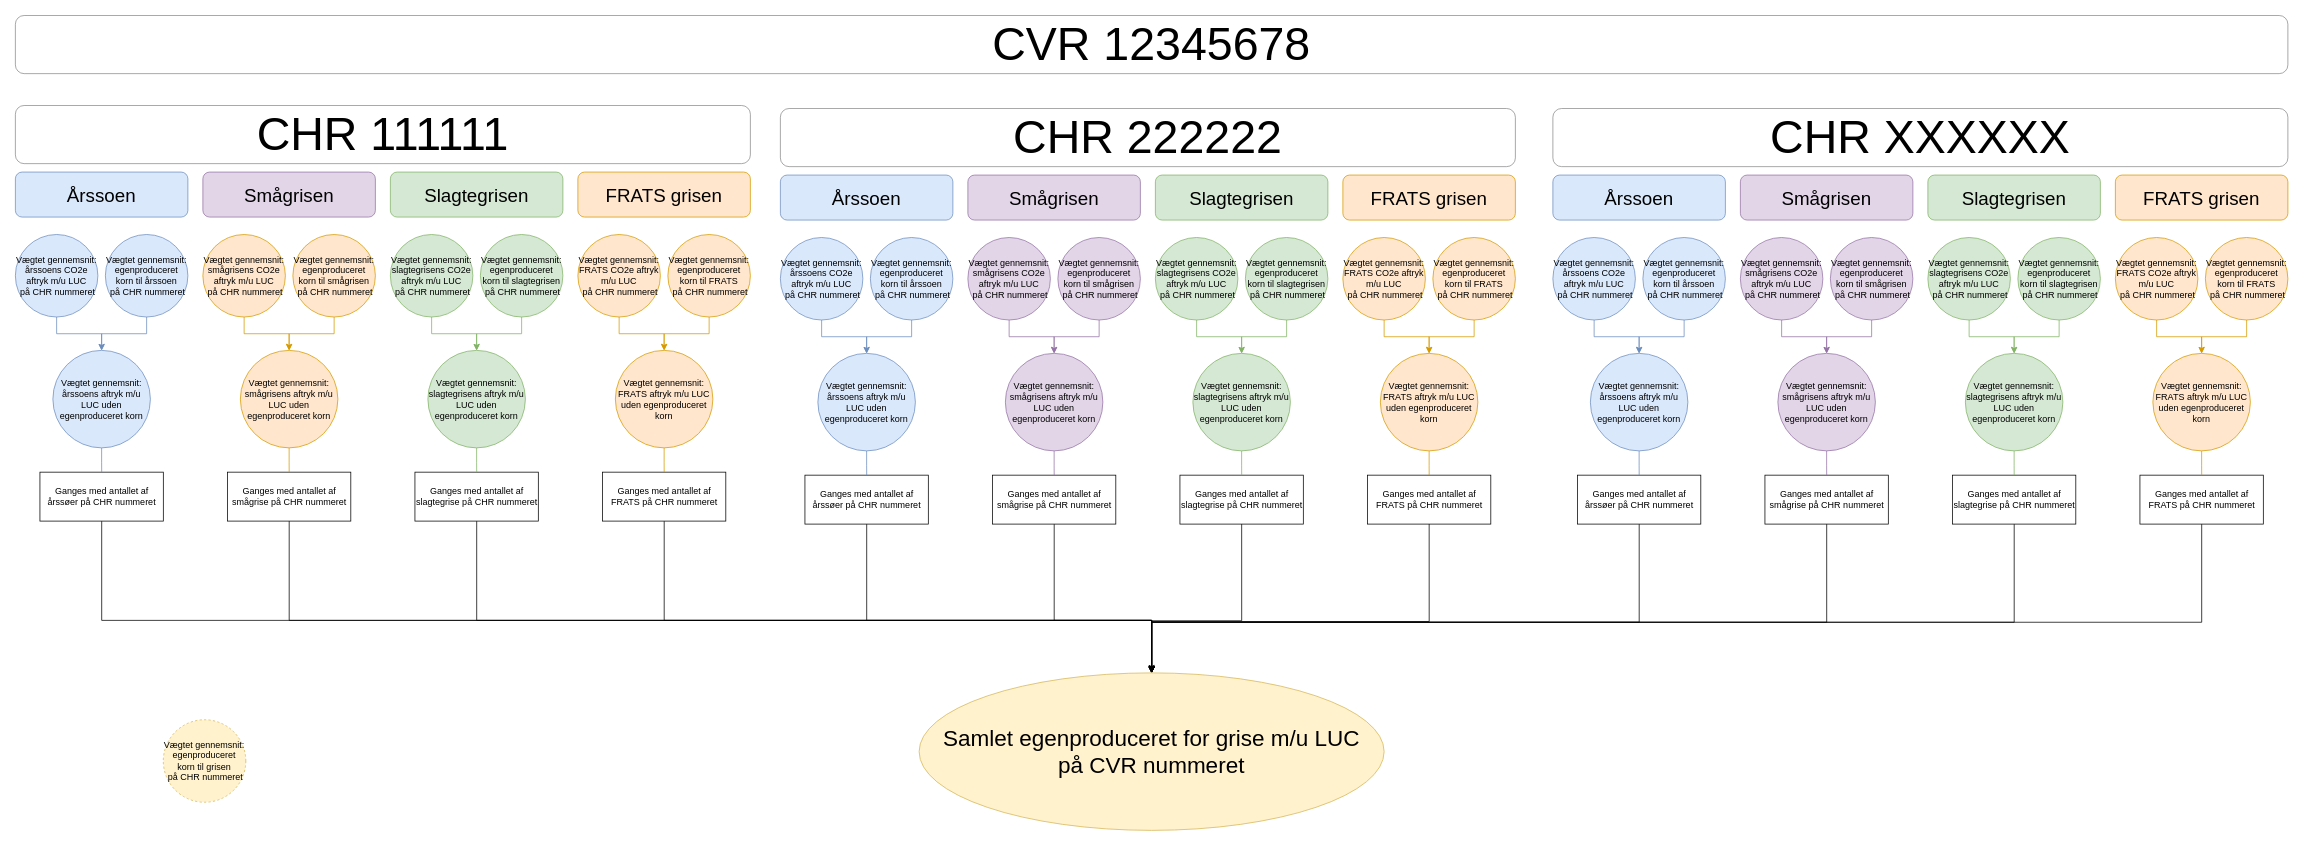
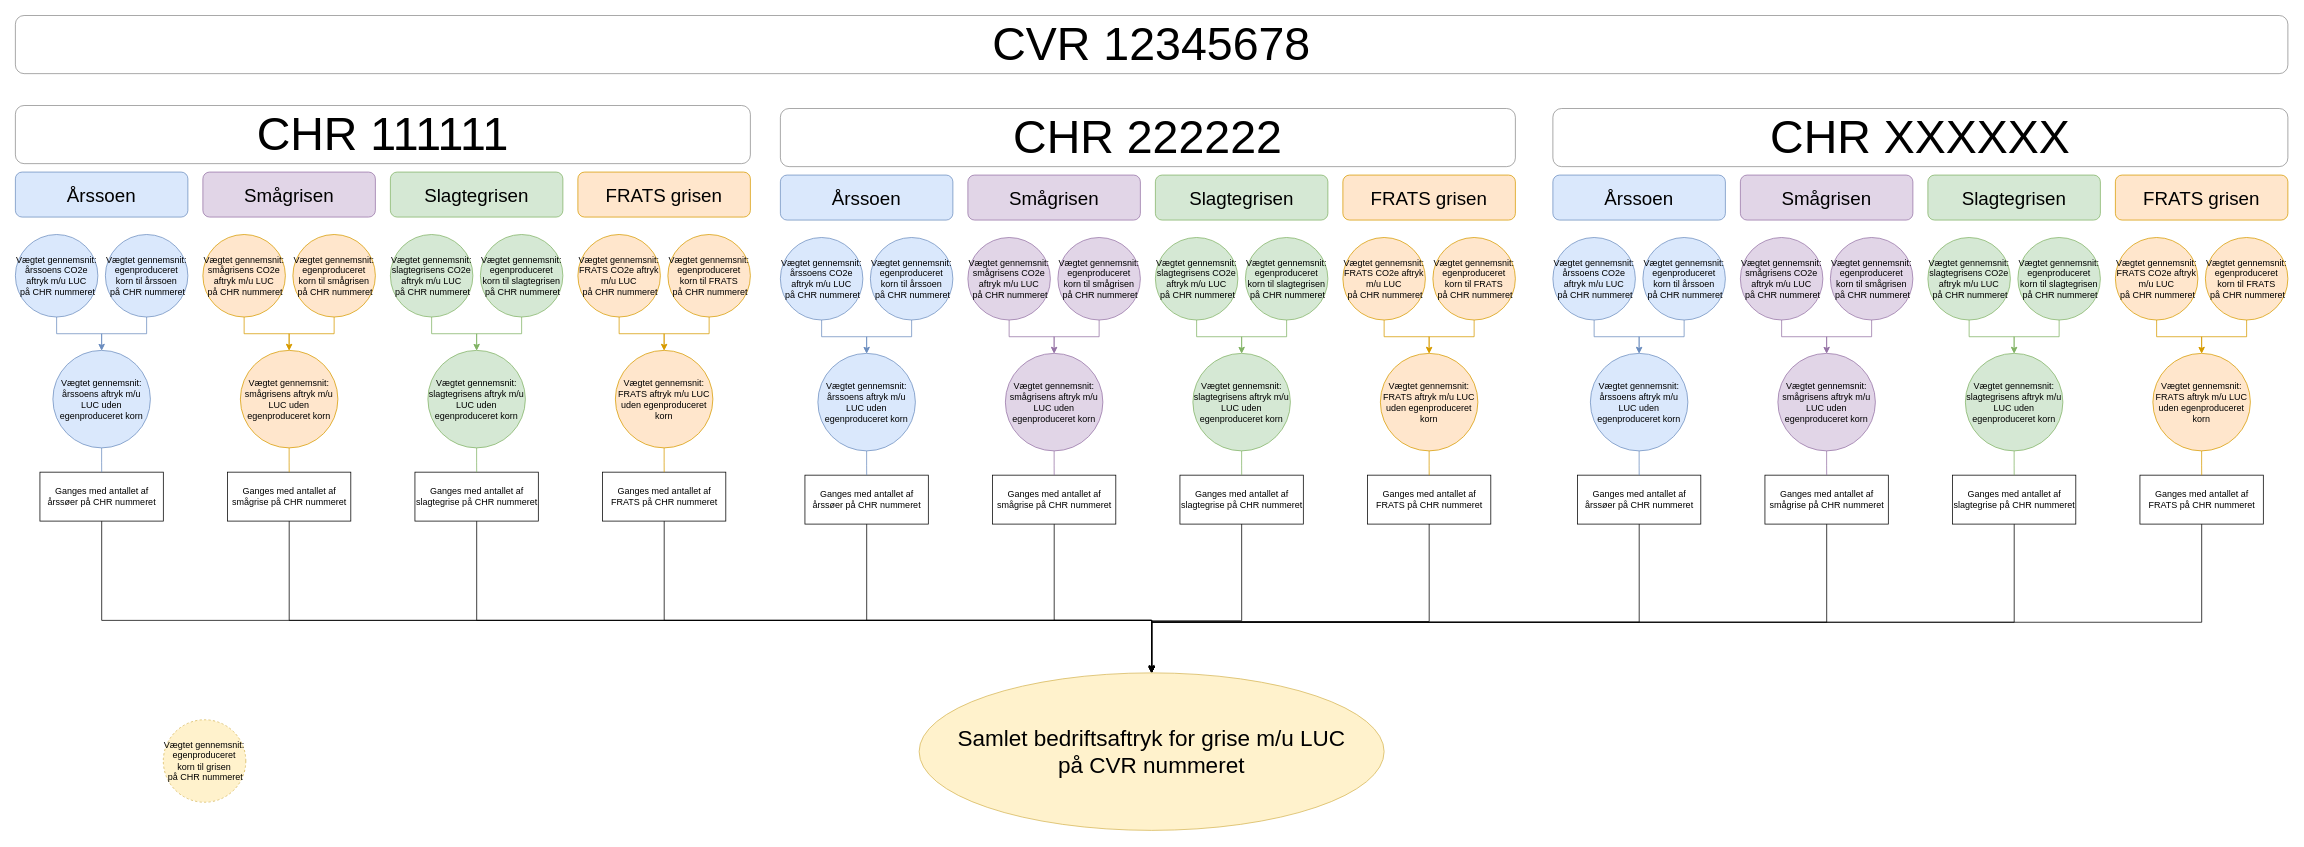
node "Samlet egenproduceret for grise m/u LUCpå CVR nummeret": label "Samlet egenproduceret for grise m/u LUCpå CVR nummeret" -> "Samlet bedriftsaftryk for grise m/u LUCpå CVR nummeret"
